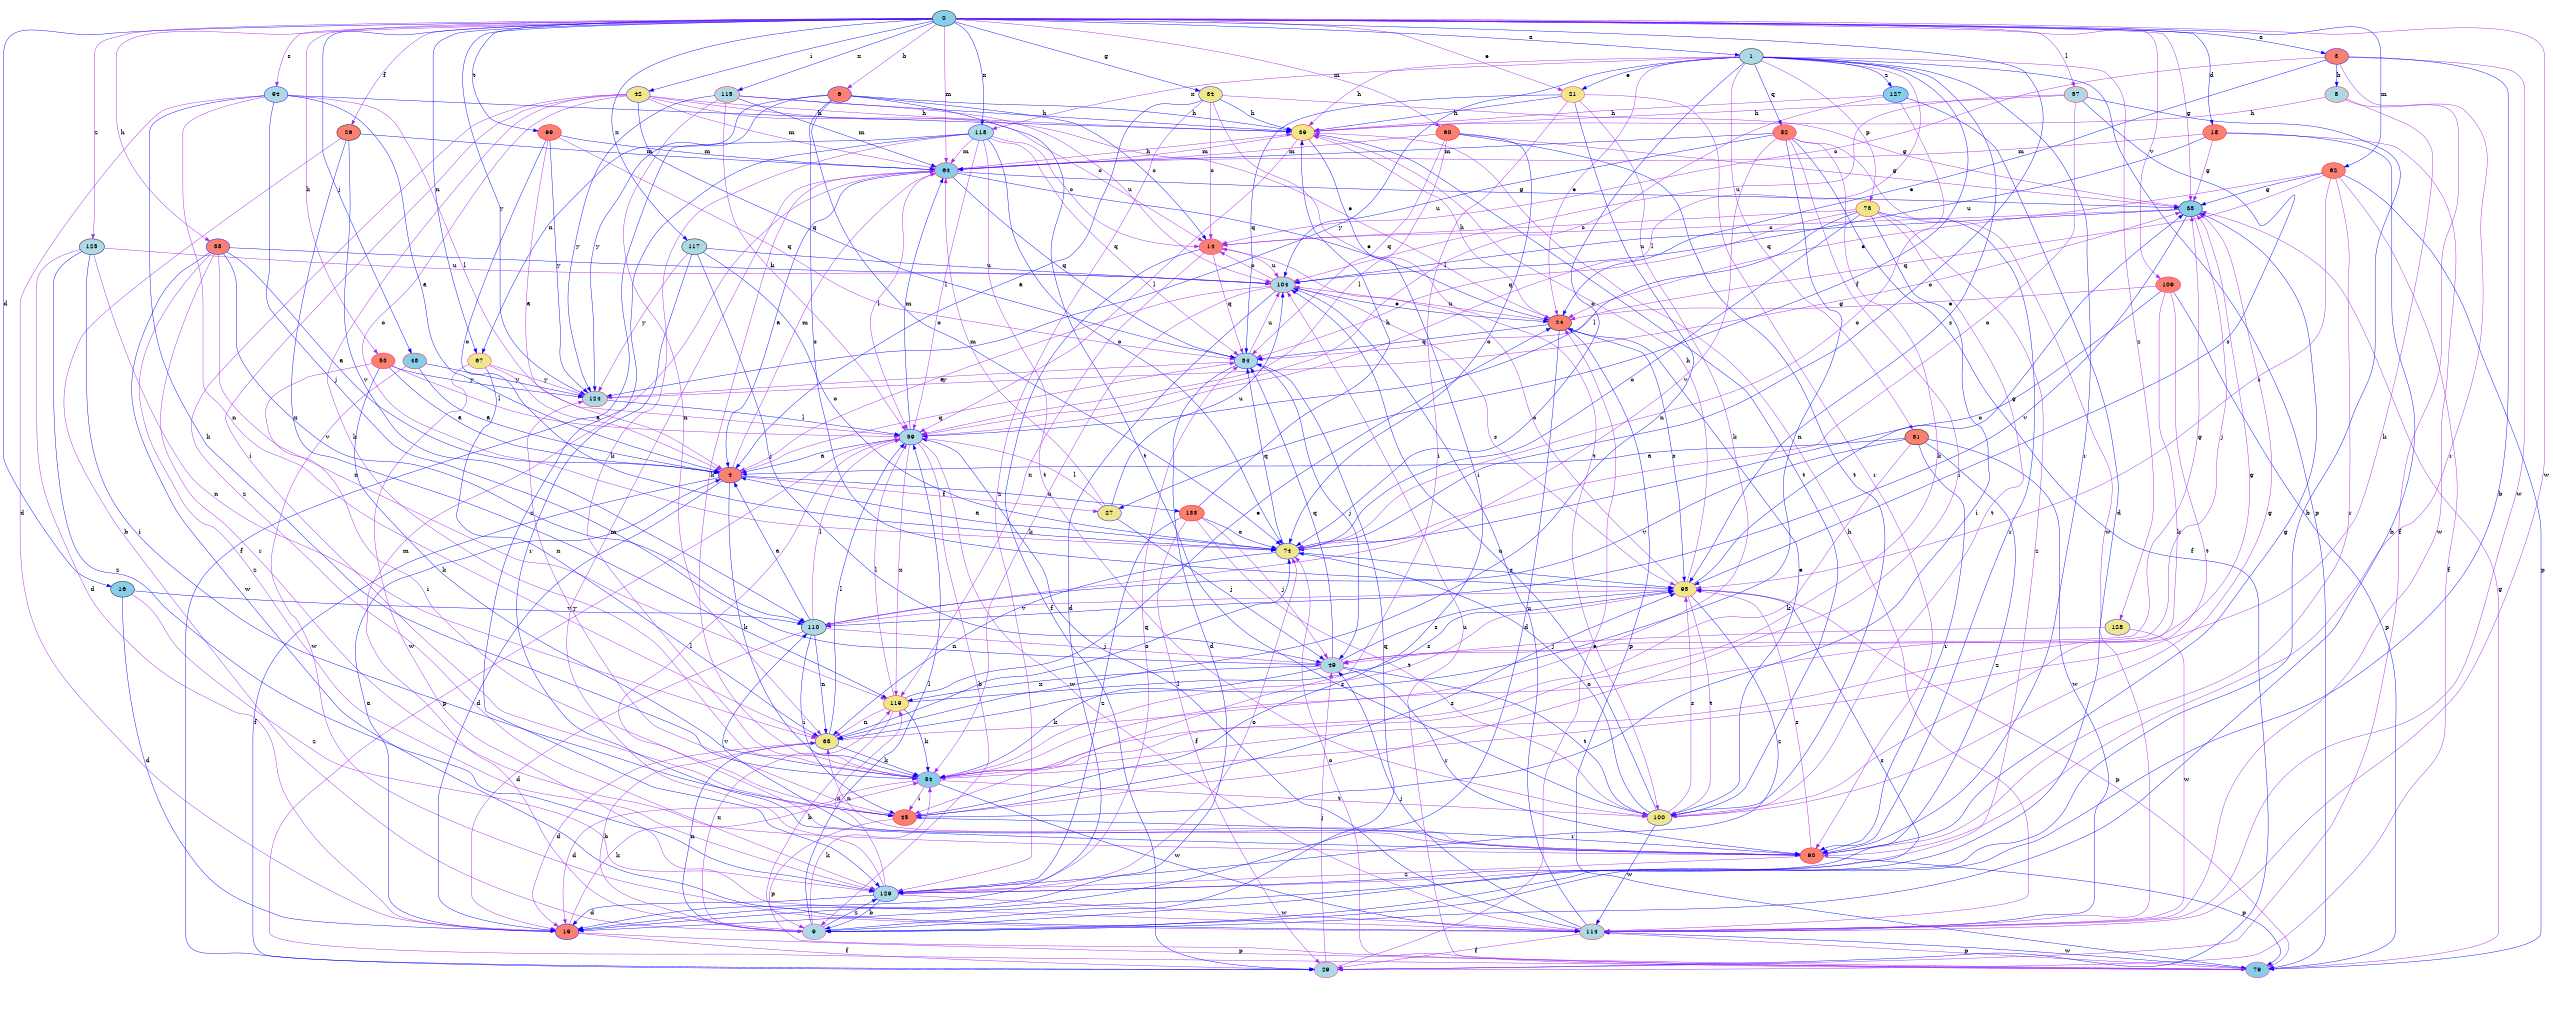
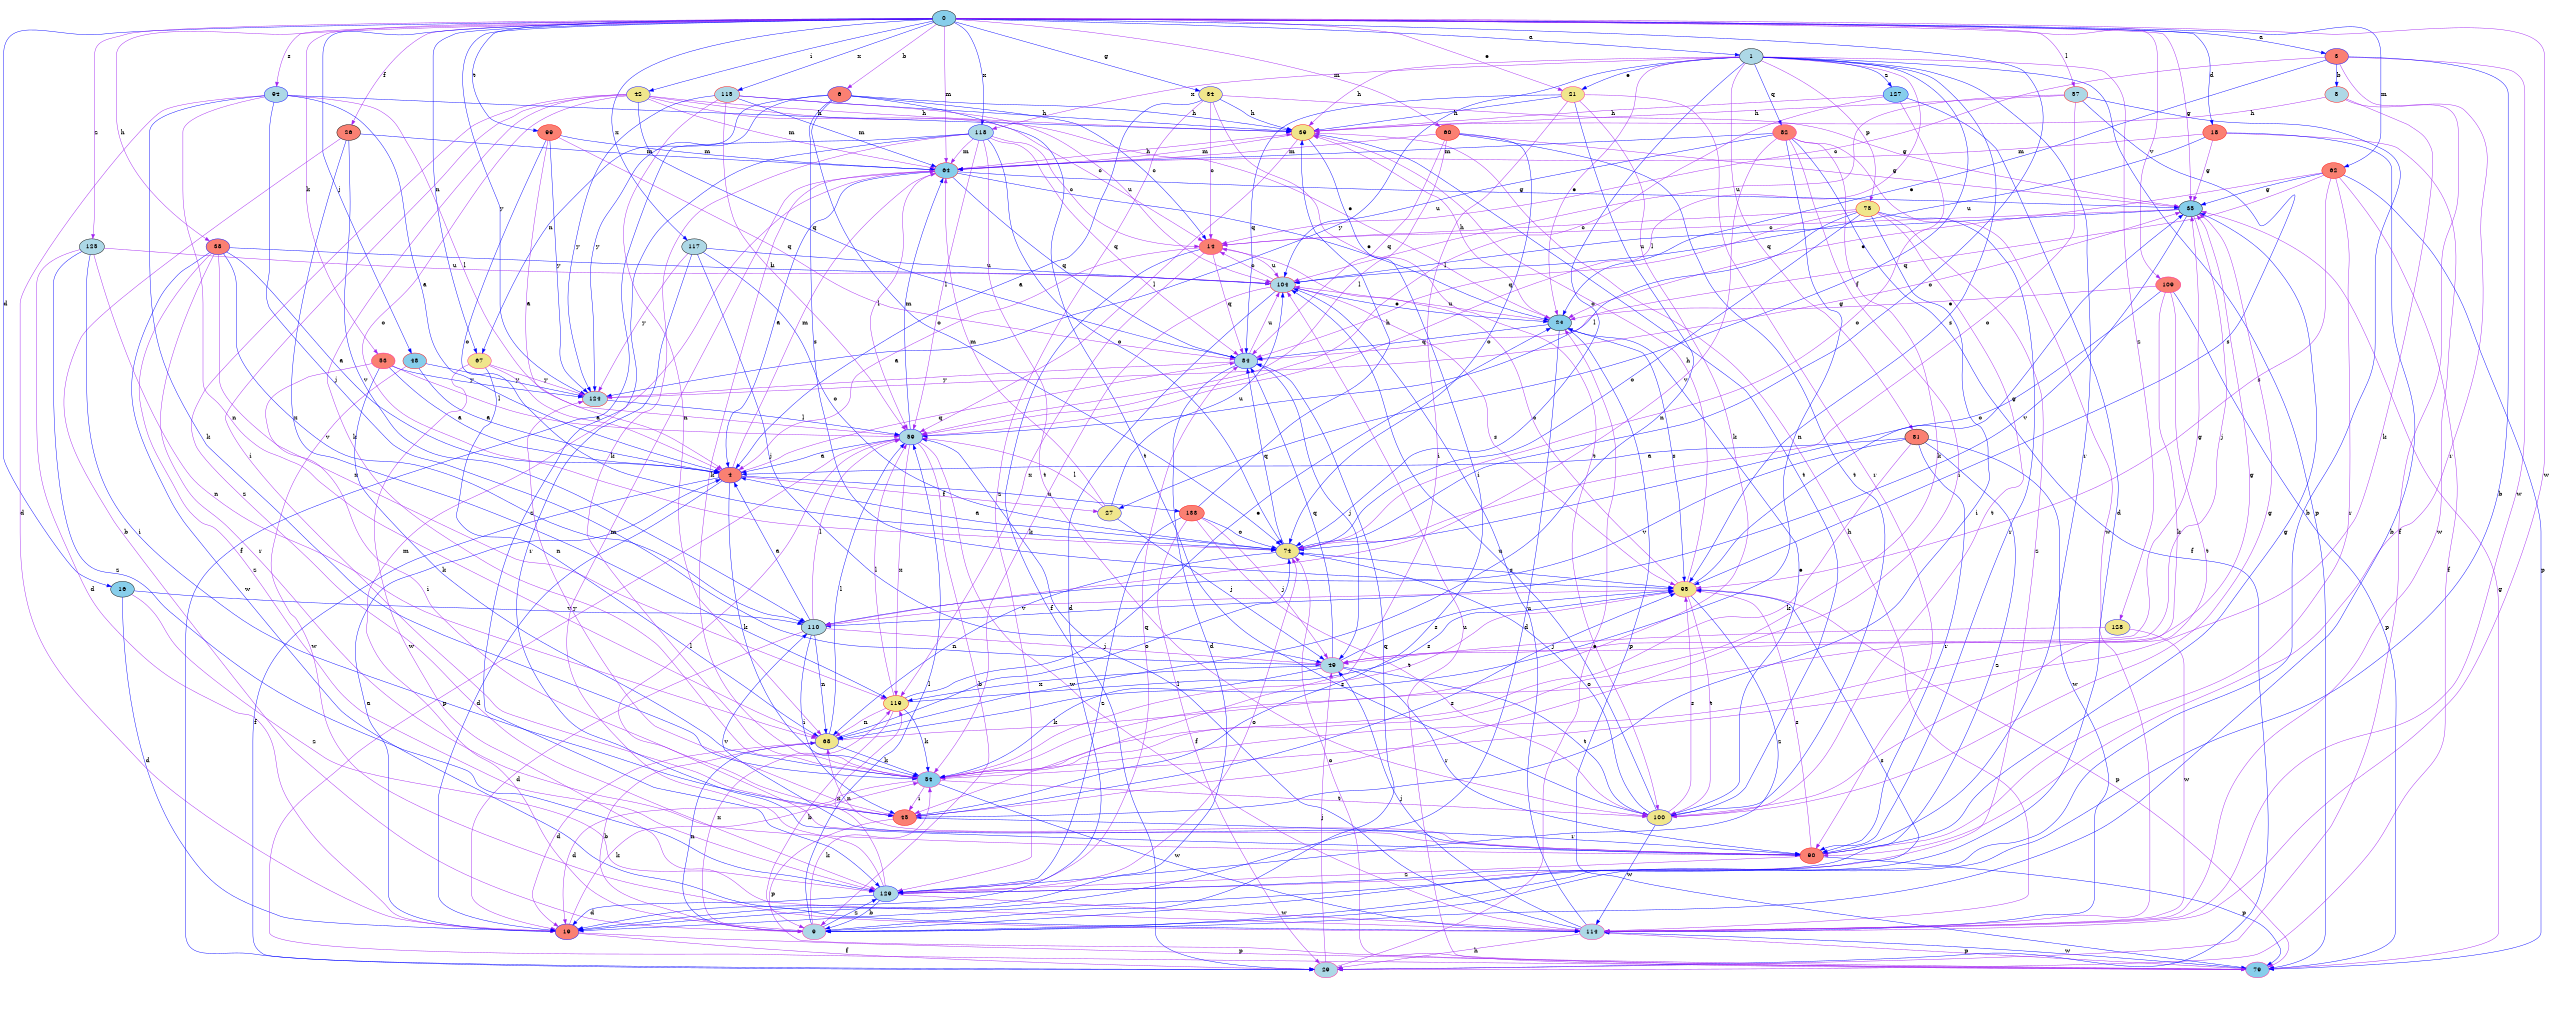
node "24": fillcolor salmon -> skyblue
edge "104" -> "4": now "14" -> "4"
node "114": color red -> deeppink
edge "114" -> "29": label "f" -> "h"
